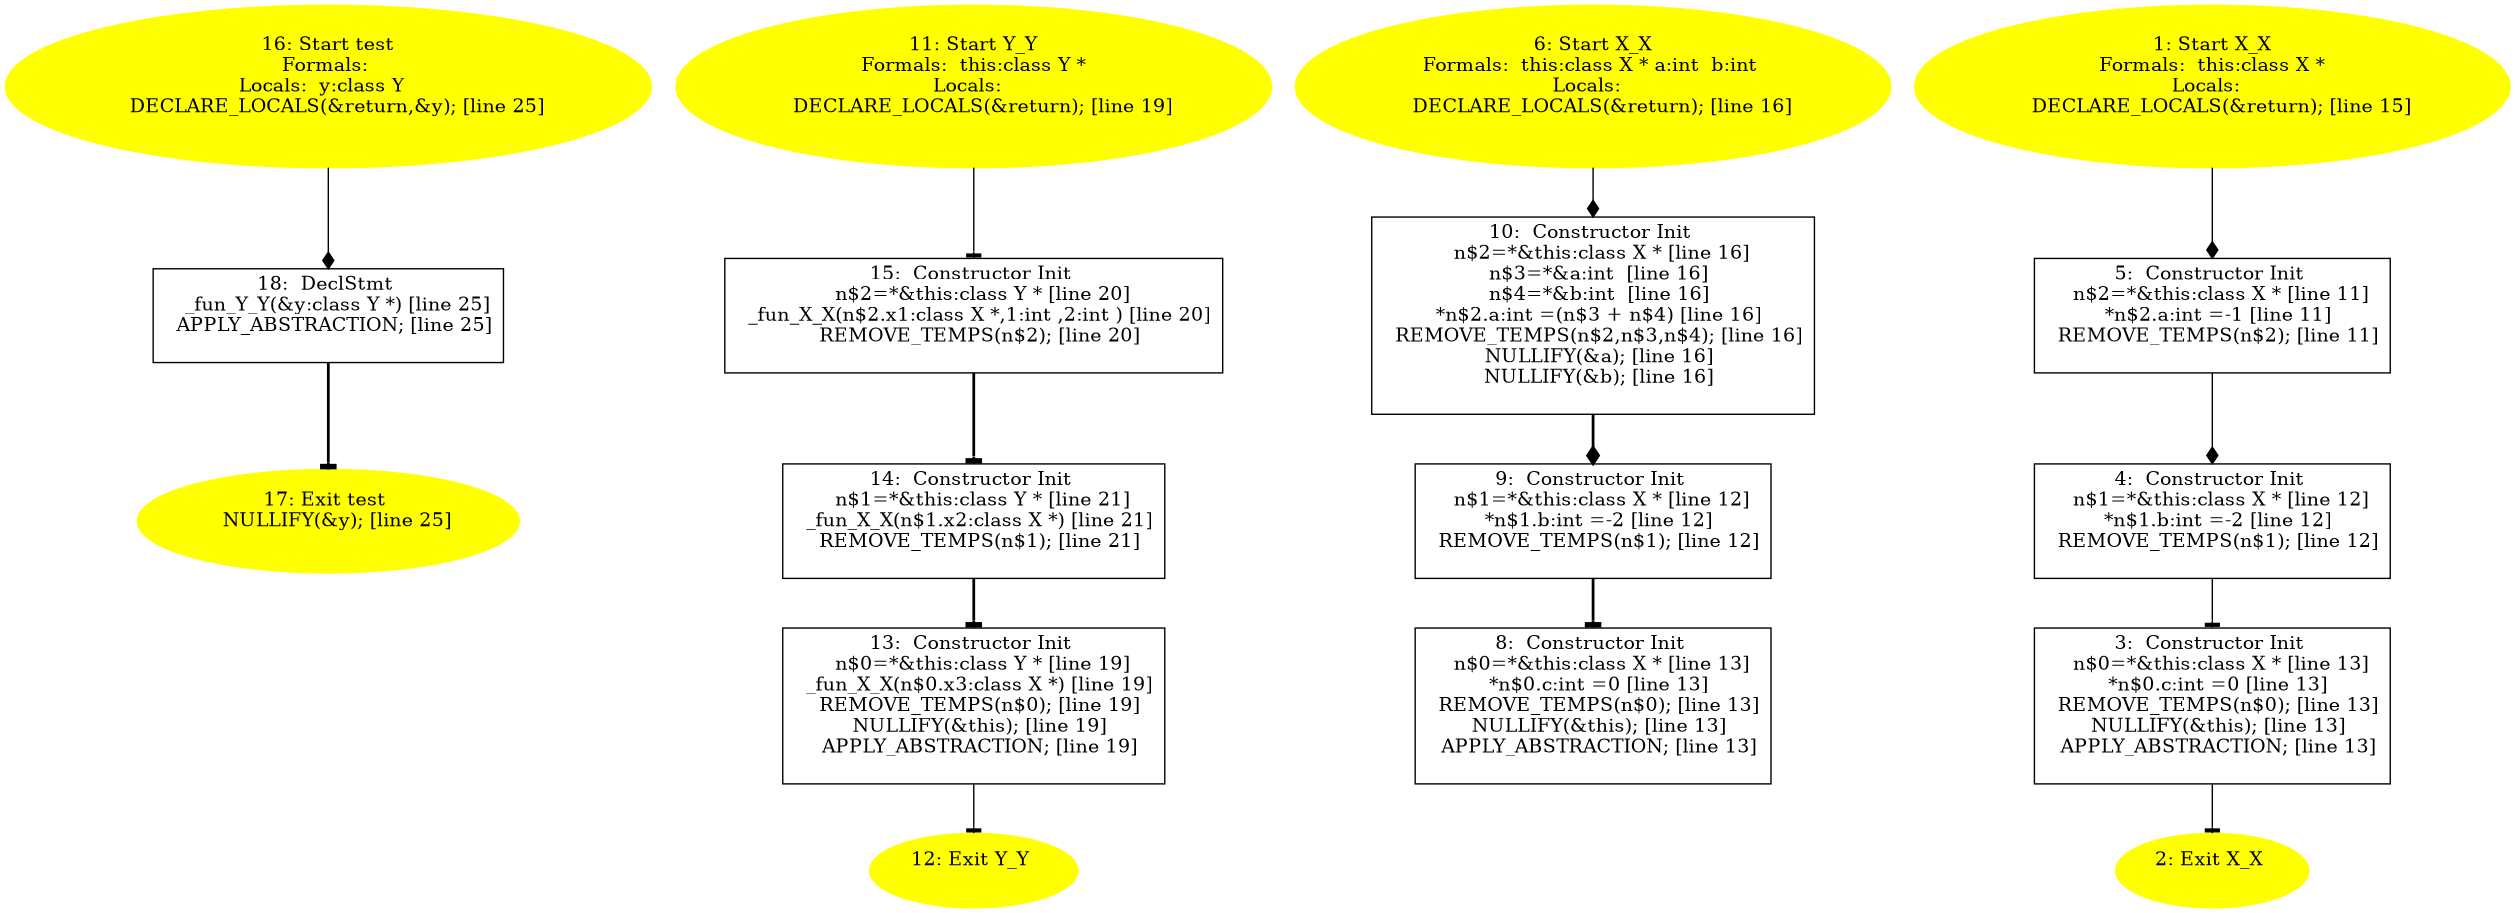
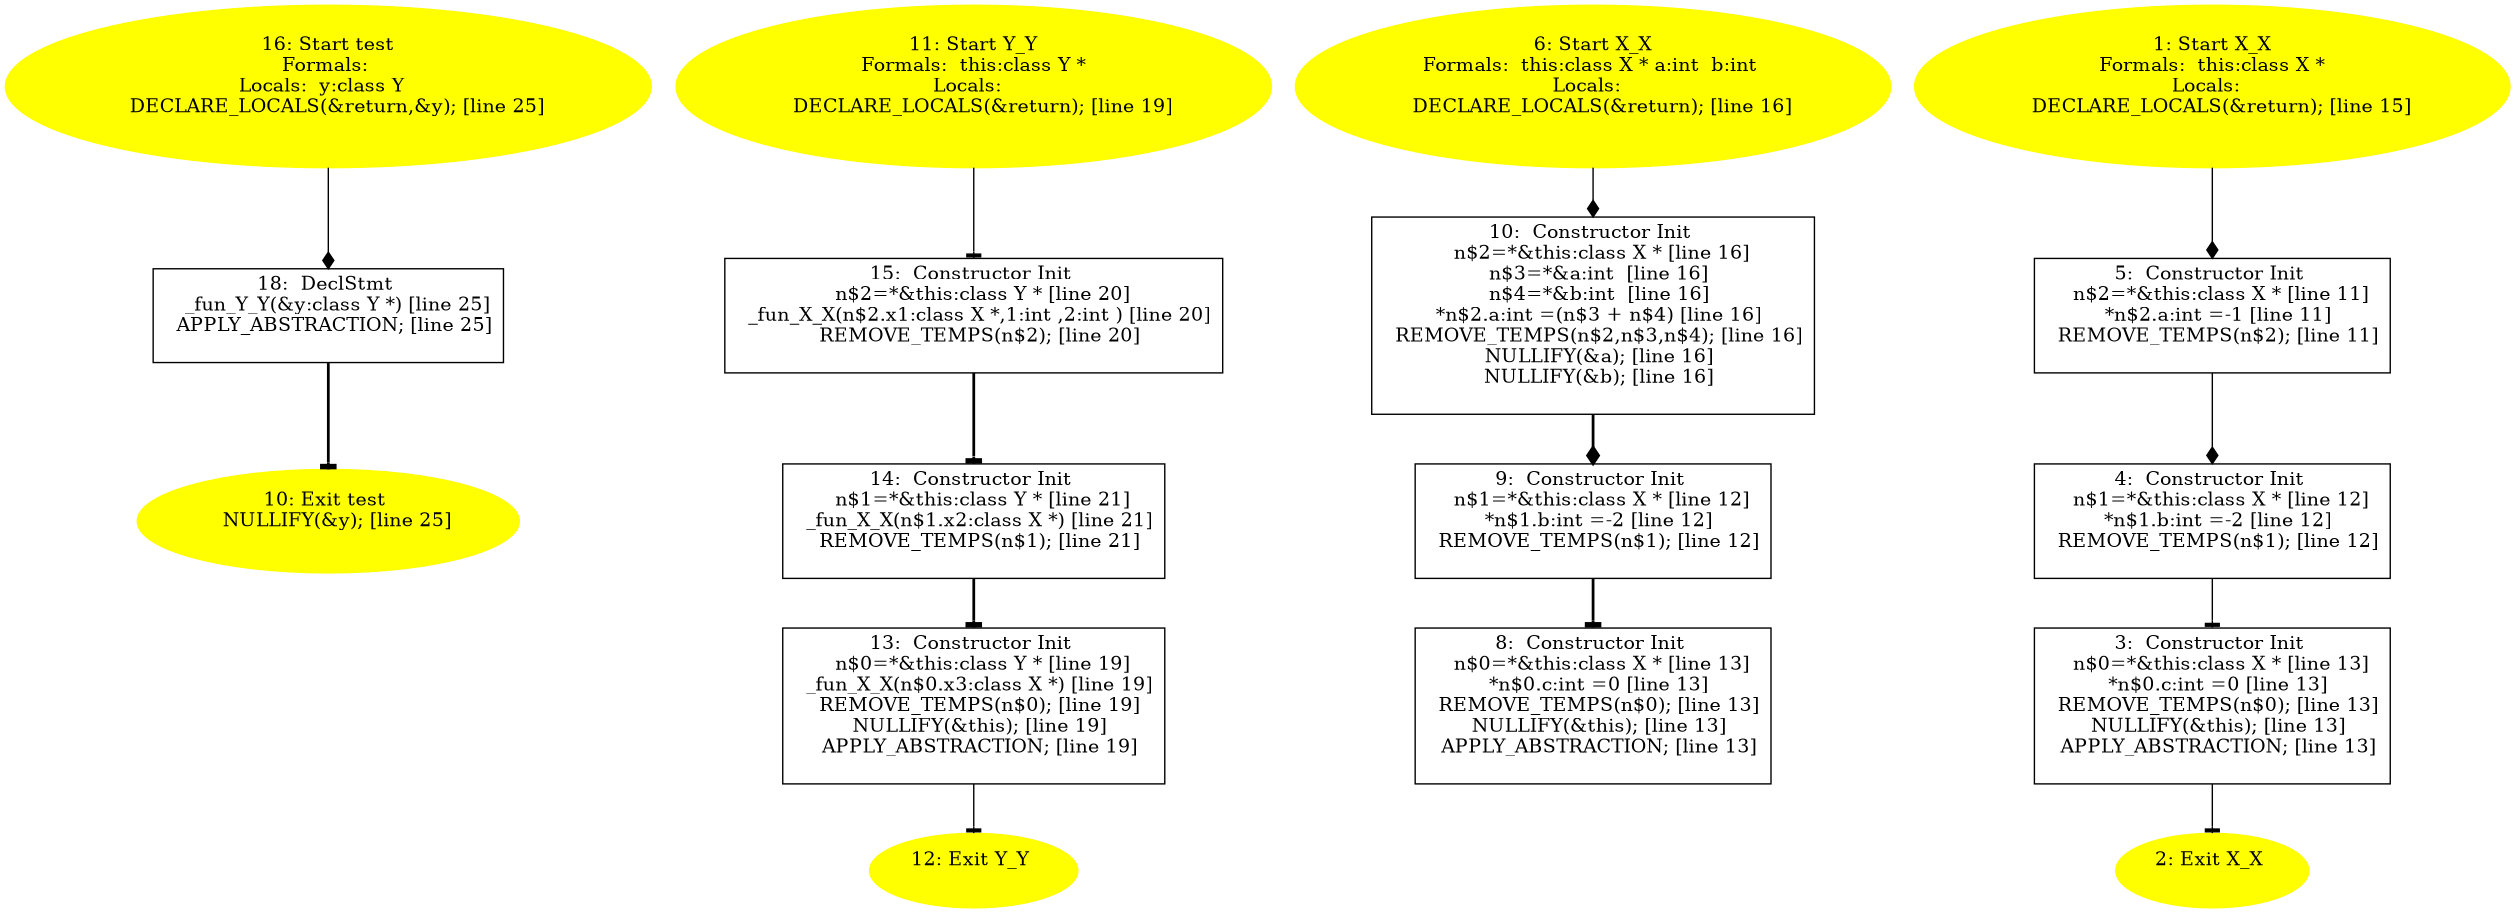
node "17: Exit test NULLIFY(&y); [line 25]": label "17: Exit test NULLIFY(&y); [line 25]" -> "10: Exit test NULLIFY(&y); [line 25]"
